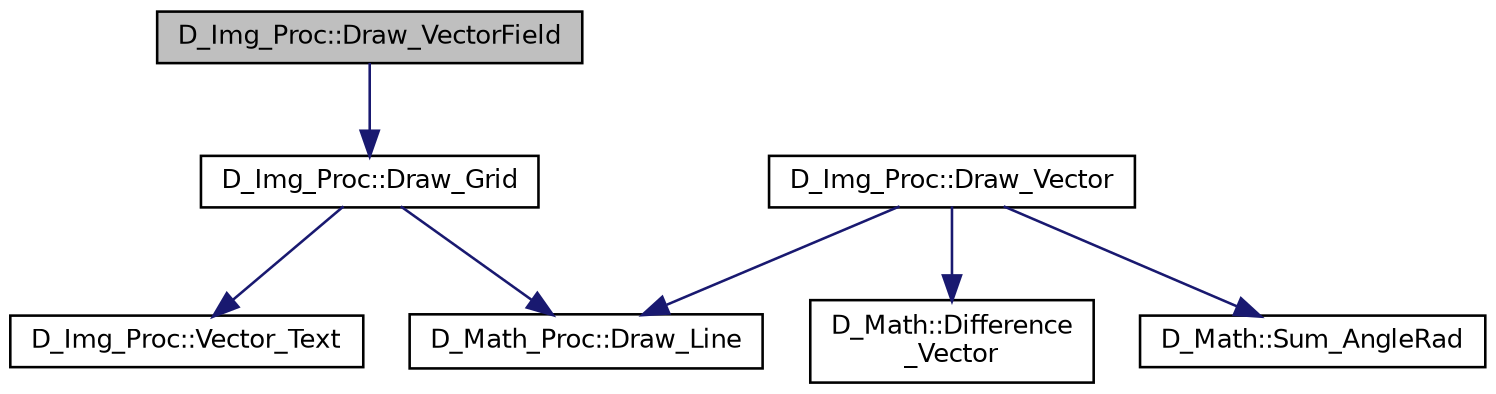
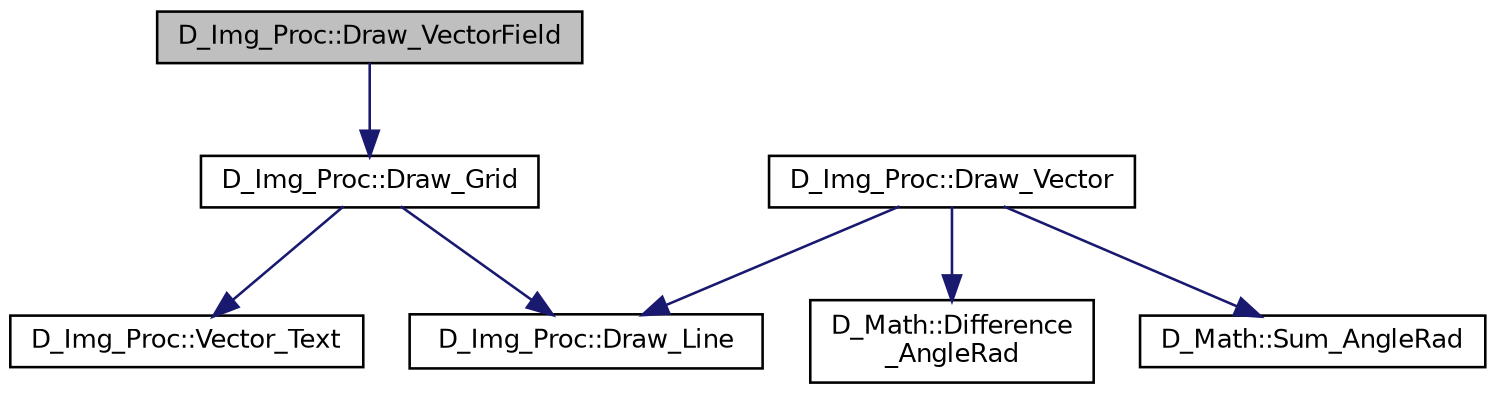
node "D_Math_Proc::Draw_Line": label "D_Math_Proc::Draw_Line" -> "D_Img_Proc::Draw_Line"
node "D_Math::Difference _Vector": label "D_Math::Difference _Vector" -> "D_Math::Difference _AngleRad"
